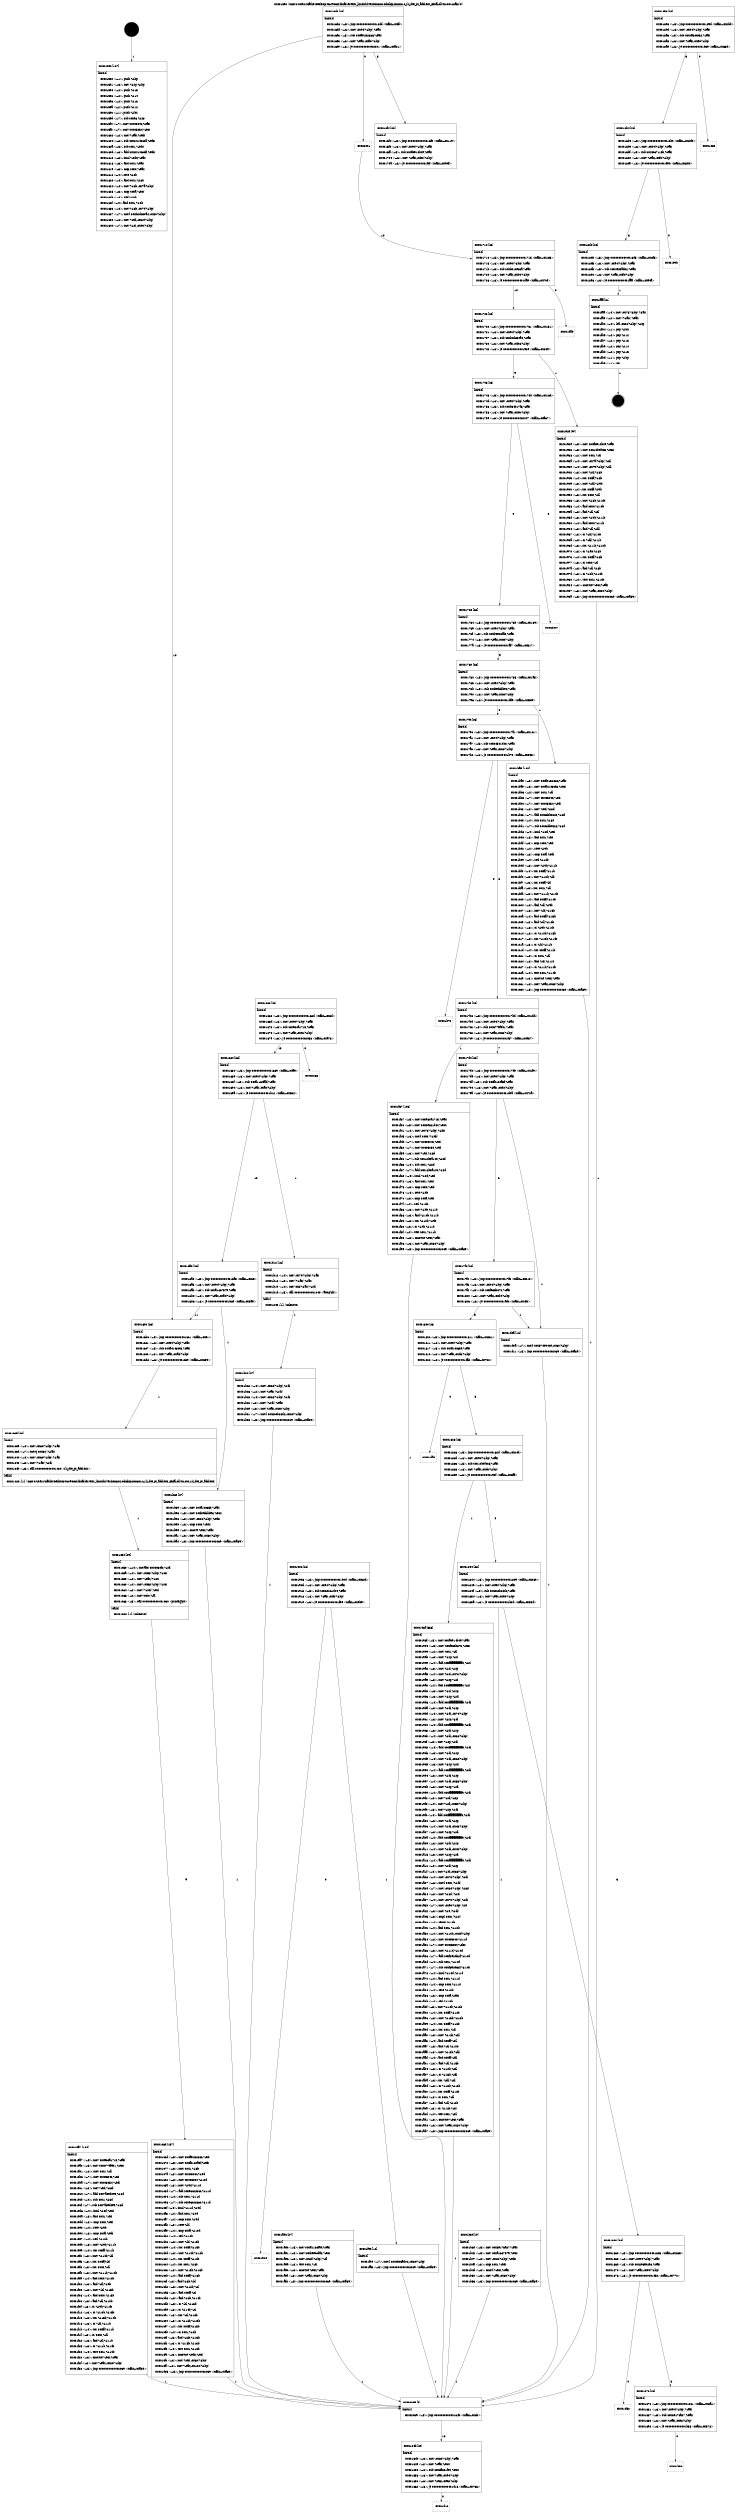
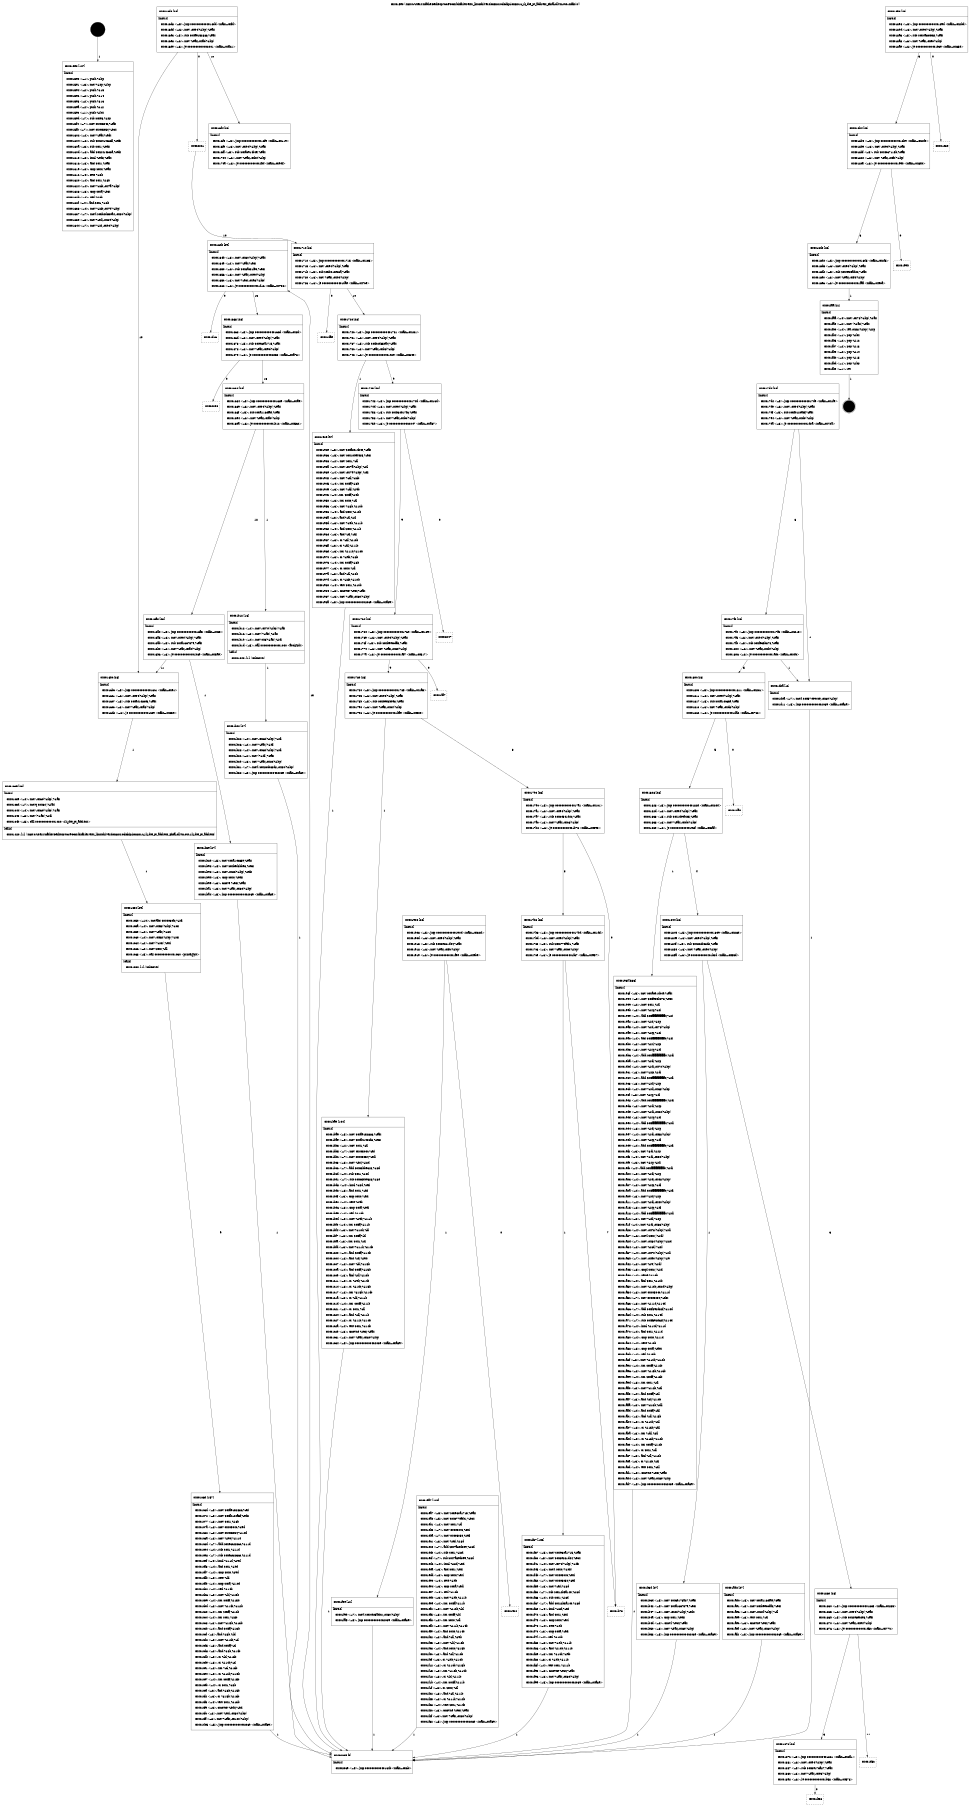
edge "0x4016d8 [28]" -> "0x4016f4 [28]": label " 8" -> " 10"
edge "0x40164b [29]" -> "0x401668 [28]": added, label "13"
node "0x401af7": added
edge "0x4017b8 [28]" -> "0x4017d4 [28]": now "0x4017b8 [28]" -> "0x401b73"
edge "0x401860 [28]" -> "0x401d5c": label " 0" -> " 11"
